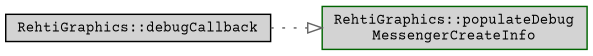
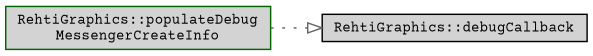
edge "RehtiGraphics::debugCallback" -> "RehtiGraphics::populateDebug MessengerCreateInfo": reversed
